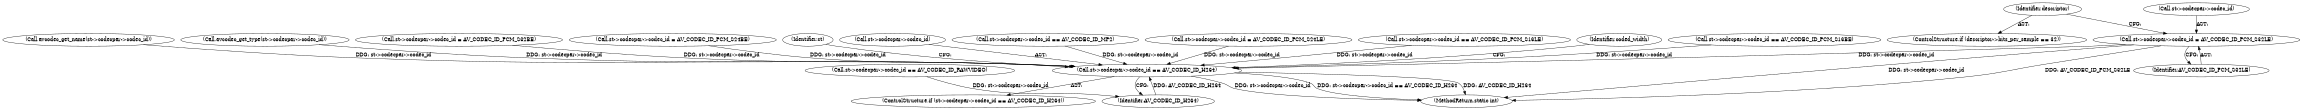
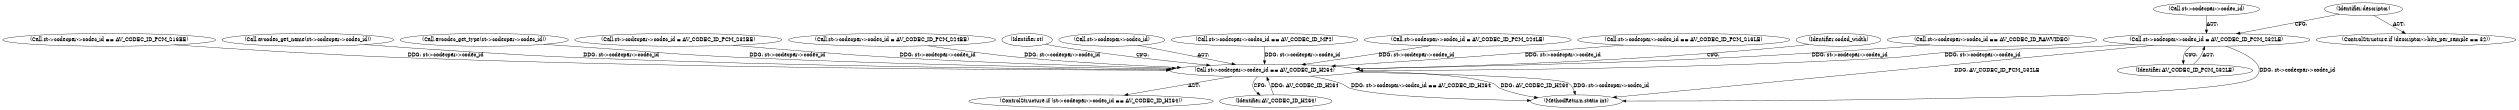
edge "(Call,st->codecpar->codec_id == AV_CODEC_ID_RAWVIDEO)" -> "(Identifier,AV_CODEC_ID_H264)": now "(Call,st->codecpar->codec_id == AV_CODEC_ID_RAWVIDEO)" -> "(Call,st->codecpar->codec_id == AV_CODEC_ID_H264)"
